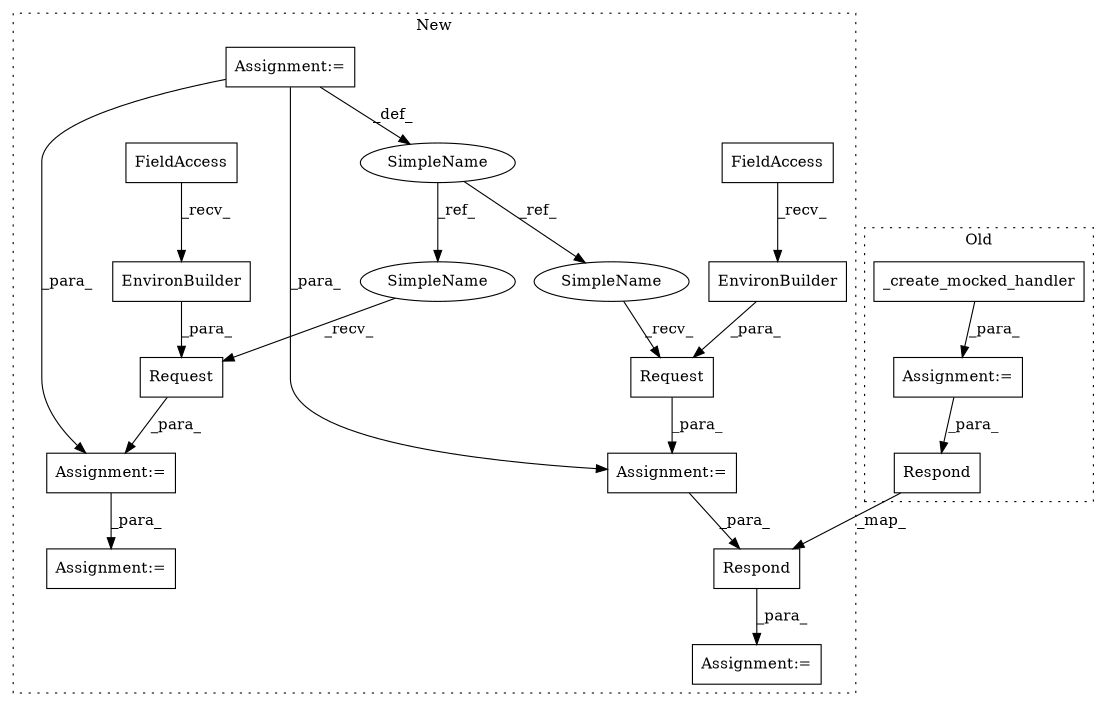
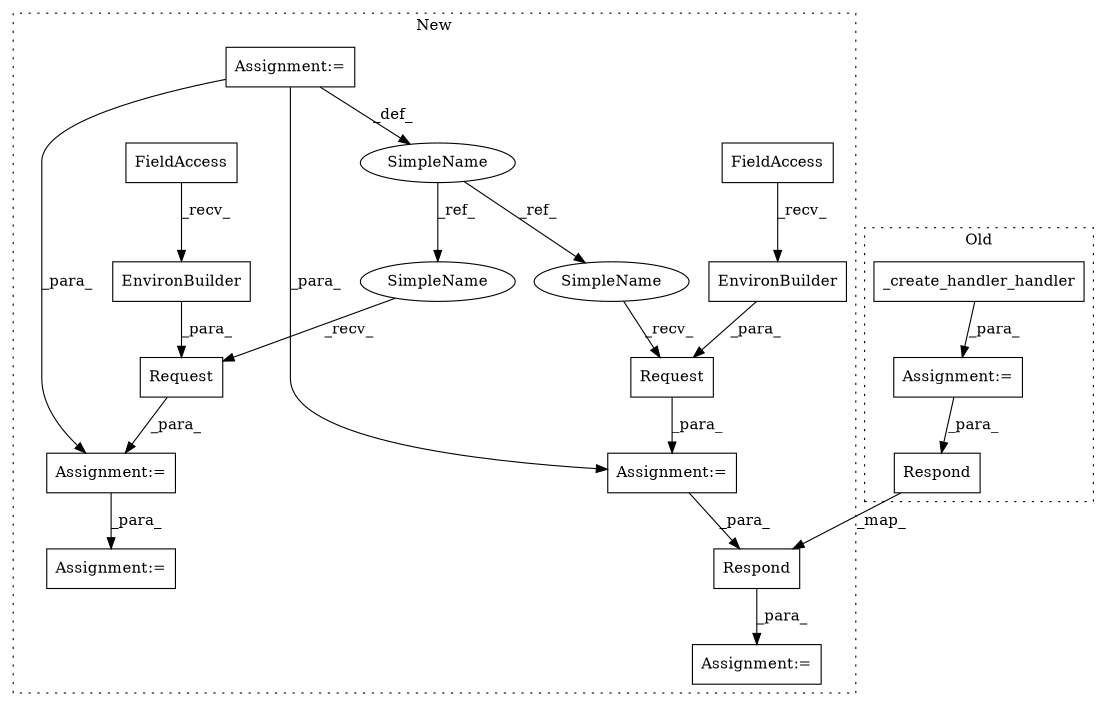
node "_create_mocked_handler": label "_create_mocked_handler" -> "_create_handler_handler"
